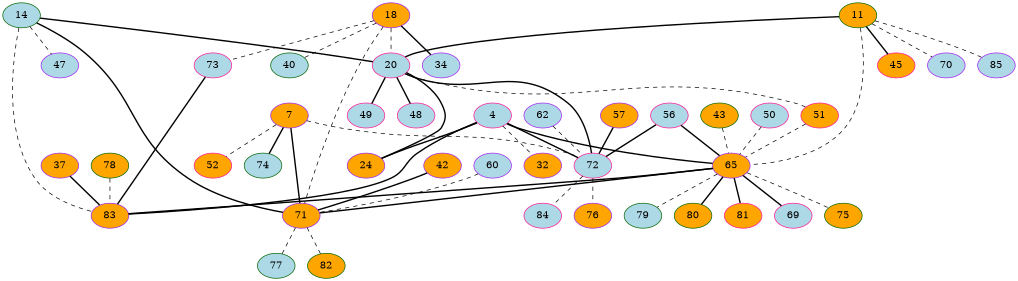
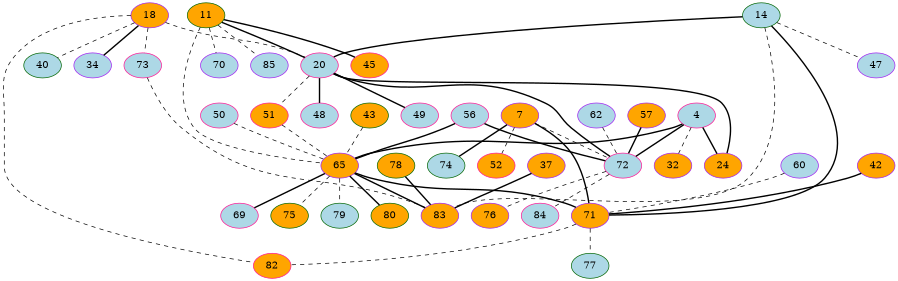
edge "18" -- "71": now "18" -- "82"
edge "73" -- "83": style bold -> dashed
edge "78" -- "83": style dashed -> bold
edge "4" -- "83": removed
node "81": removed
node "82": color darkgreen -> deeppink
